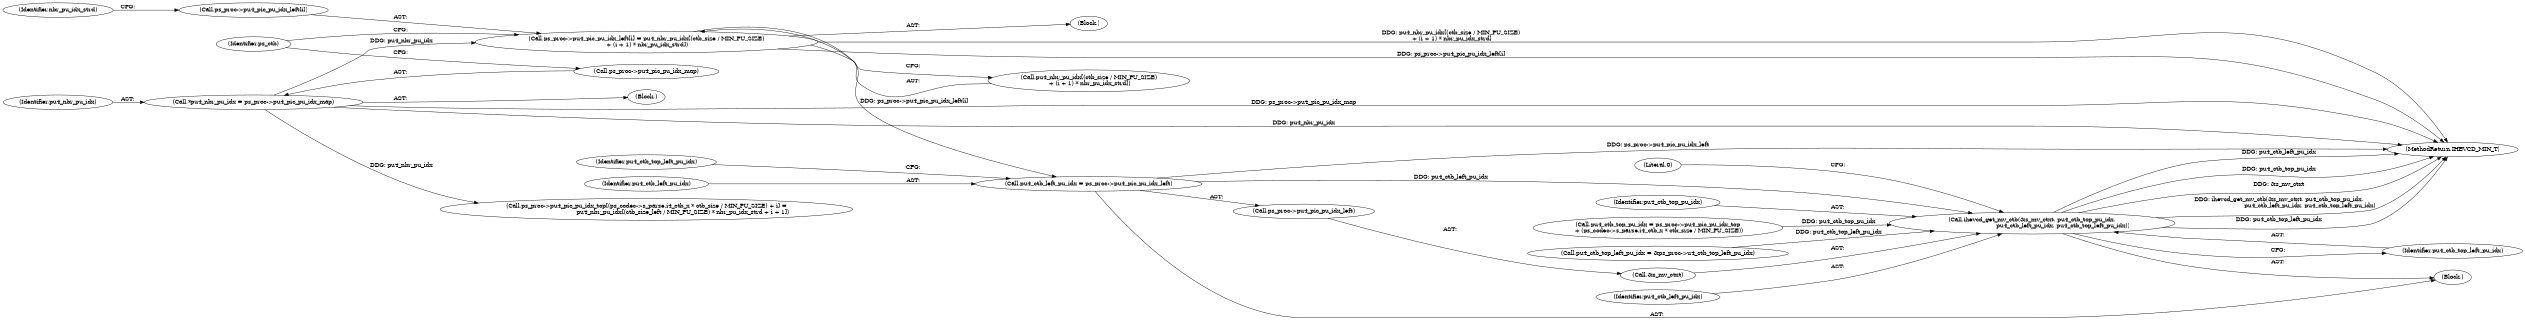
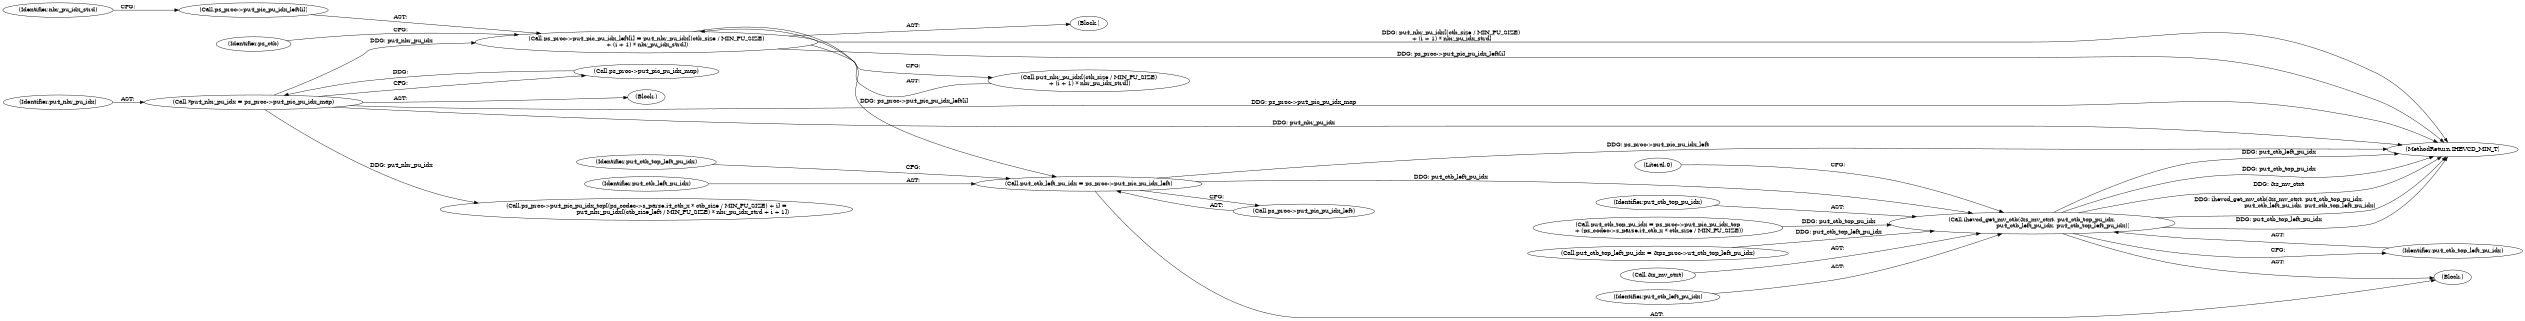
edge "(Identifier,ps_ctb)" -> "(Call,ps_proc->pu4_pic_pu_idx_map)": now "(Call,*pu4_nbr_pu_idx = ps_proc->pu4_pic_pu_idx_map)" -> "(Call,ps_proc->pu4_pic_pu_idx_map)"
edge "(Call,ps_proc->pu4_pic_pu_idx_map)" -> "(Call,*pu4_nbr_pu_idx = ps_proc->pu4_pic_pu_idx_map)": label "AST: " -> "DDG: "
edge "(Call,pu4_ctb_left_pu_idx = ps_proc->pu4_pic_pu_idx_left)" -> "(Call,ps_proc->pu4_pic_pu_idx_left)": label "AST: " -> "CFG: "
edge "(Call,ps_proc->pu4_pic_pu_idx_left)" -> "(Call,&s_mv_ctxt)": now "(Call,ps_proc->pu4_pic_pu_idx_left)" -> "(Call,pu4_ctb_left_pu_idx = ps_proc->pu4_pic_pu_idx_left)"
